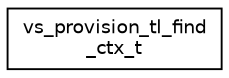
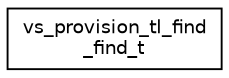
node "vs_provision_tl_find _ctx_t": label "vs_provision_tl_find _ctx_t" -> "vs_provision_tl_find _find_t"
